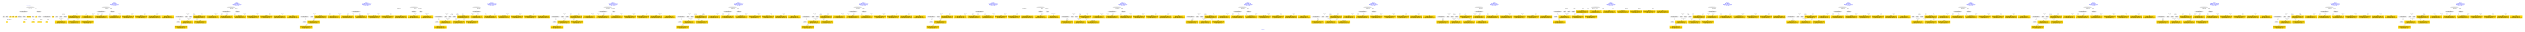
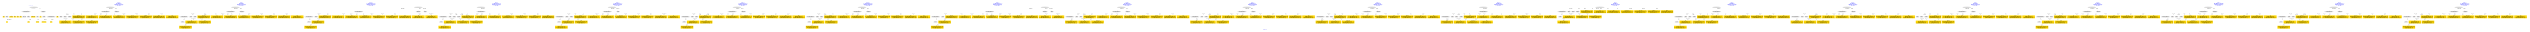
node "Date": fillcolor lightgray -> gold
node "Description": added
